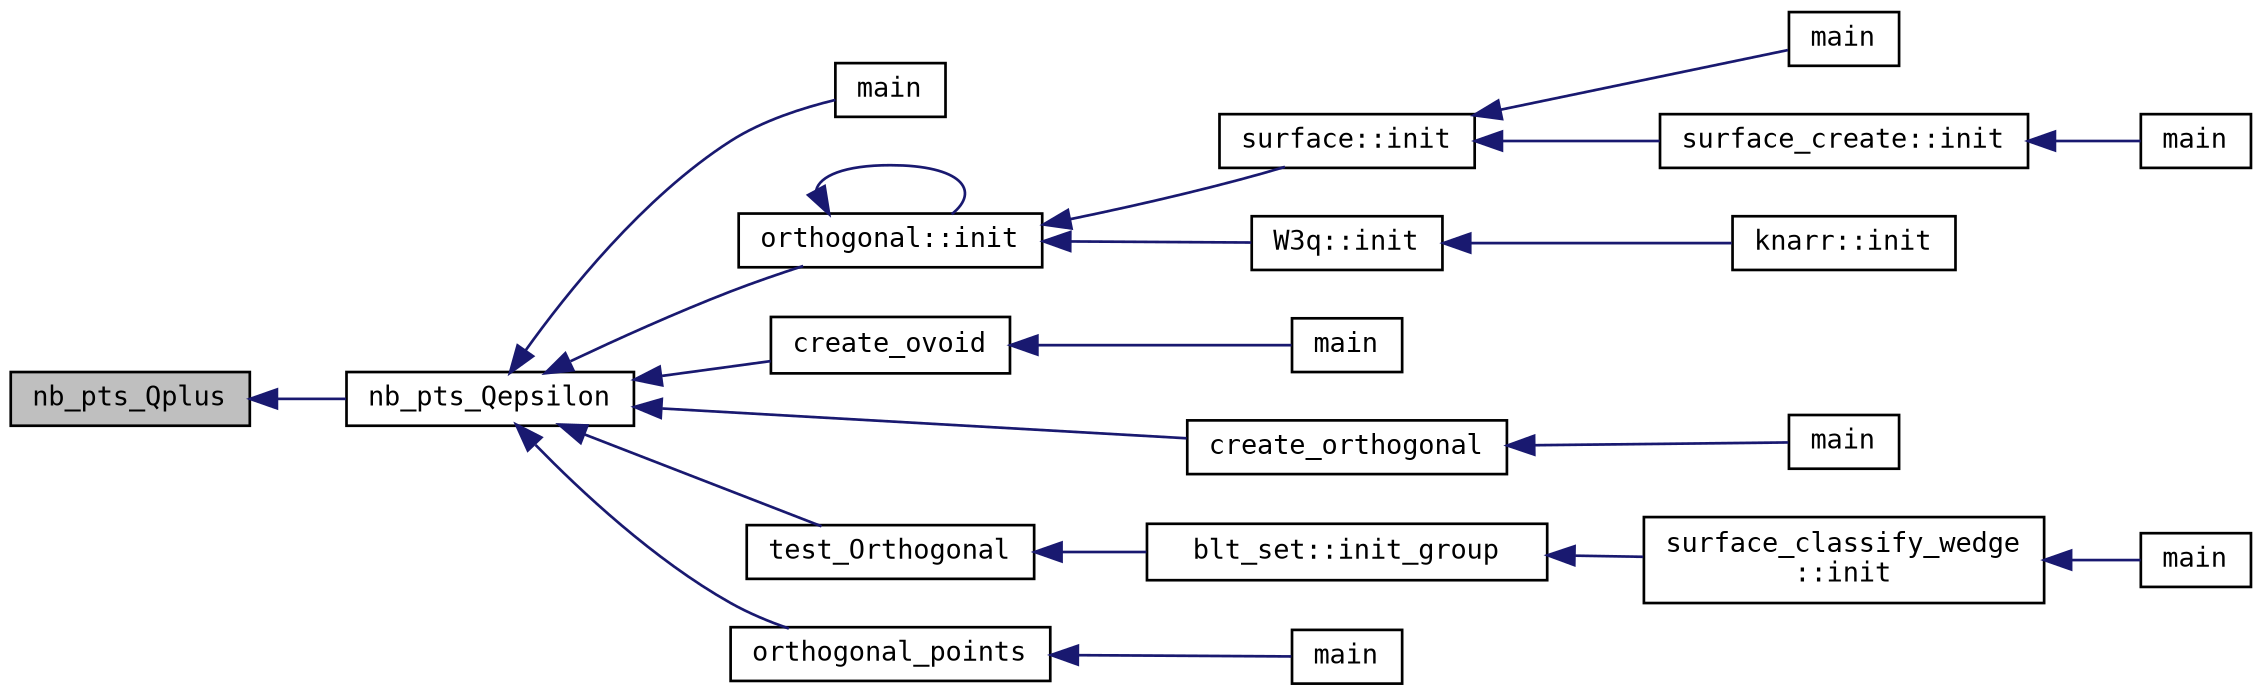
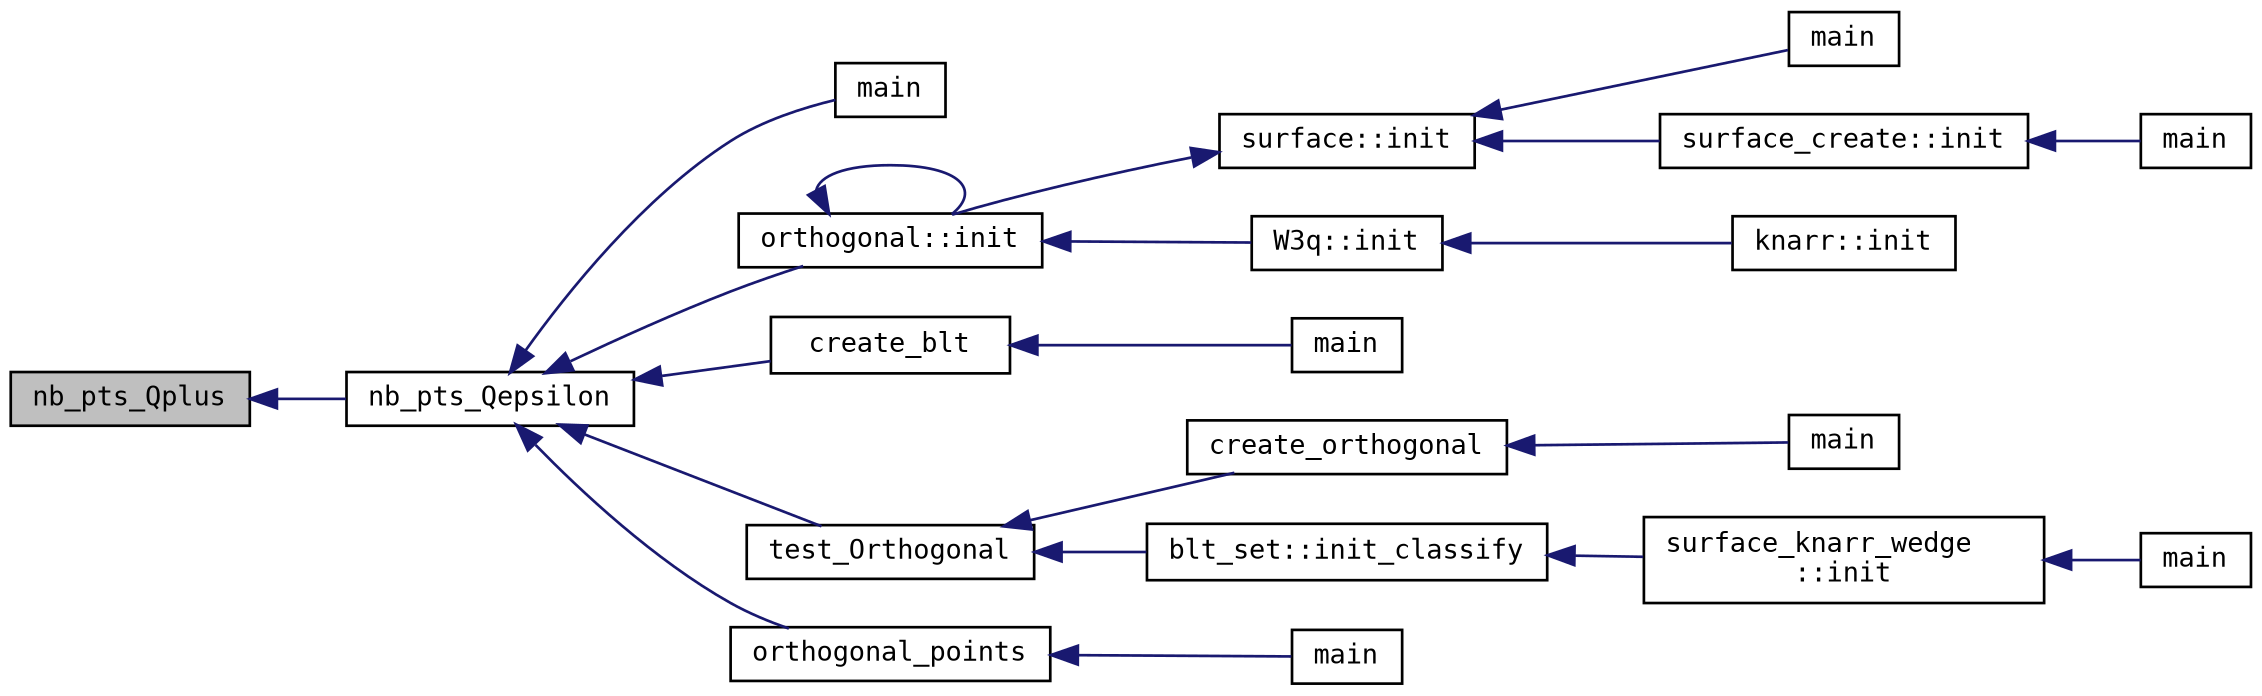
edge "surface::init" -> "orthogonal::init": reversed
node "create_ovoid": label "create_ovoid" -> "create_blt"
edge "create_orthogonal" -> "nb_pts_Qepsilon": now "create_orthogonal" -> "test_Orthogonal"
node "blt_set::init_group": label "blt_set::init_group" -> "blt_set::init_classify"
node "surface_classify_wedge ::init": label "surface_classify_wedge ::init" -> "surface_knarr_wedge ::init"
